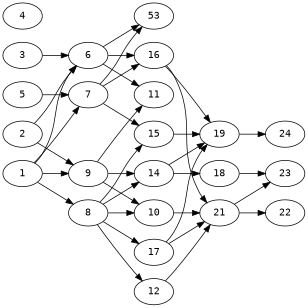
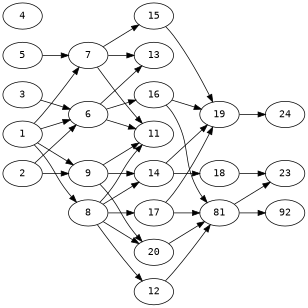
node "53": label "53" -> "13"
edge "7" -> "16": now "7" -> "11"
edge "8" -> "15": now "8" -> "11"
node "10": label "10" -> "20"
node "21": label "21" -> "81"
node "22": label "22" -> "92"
